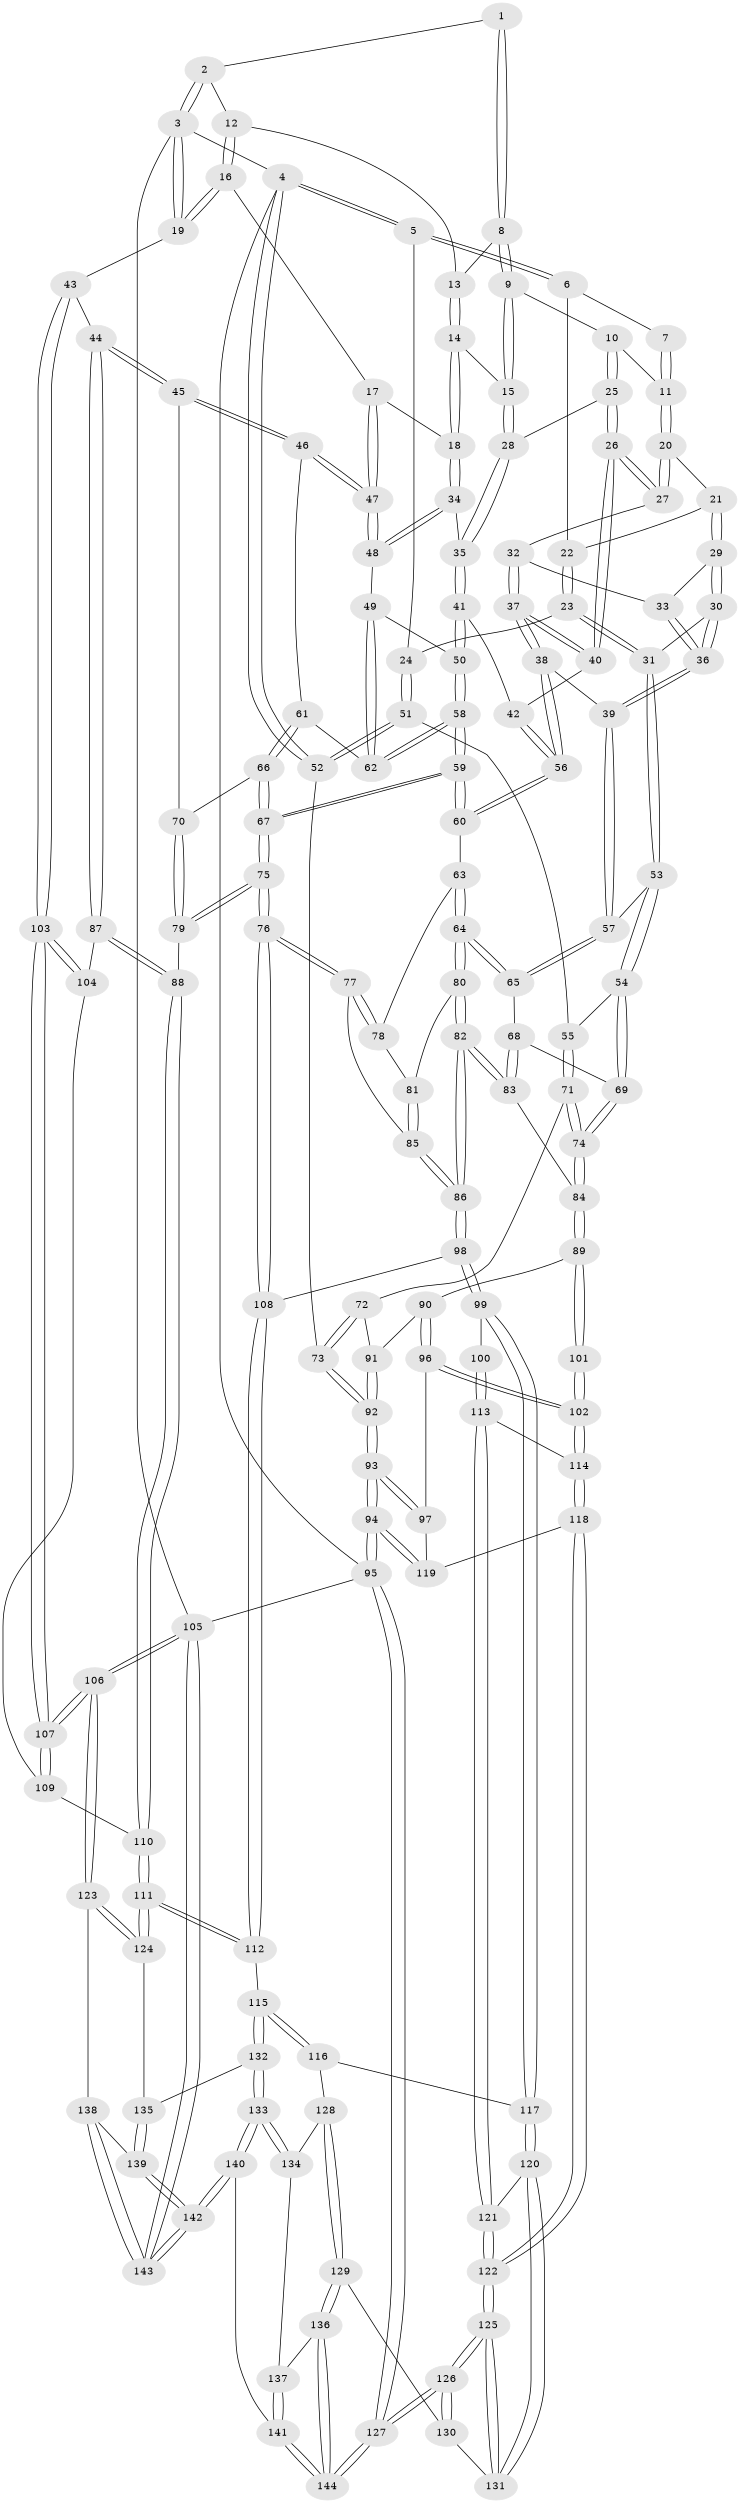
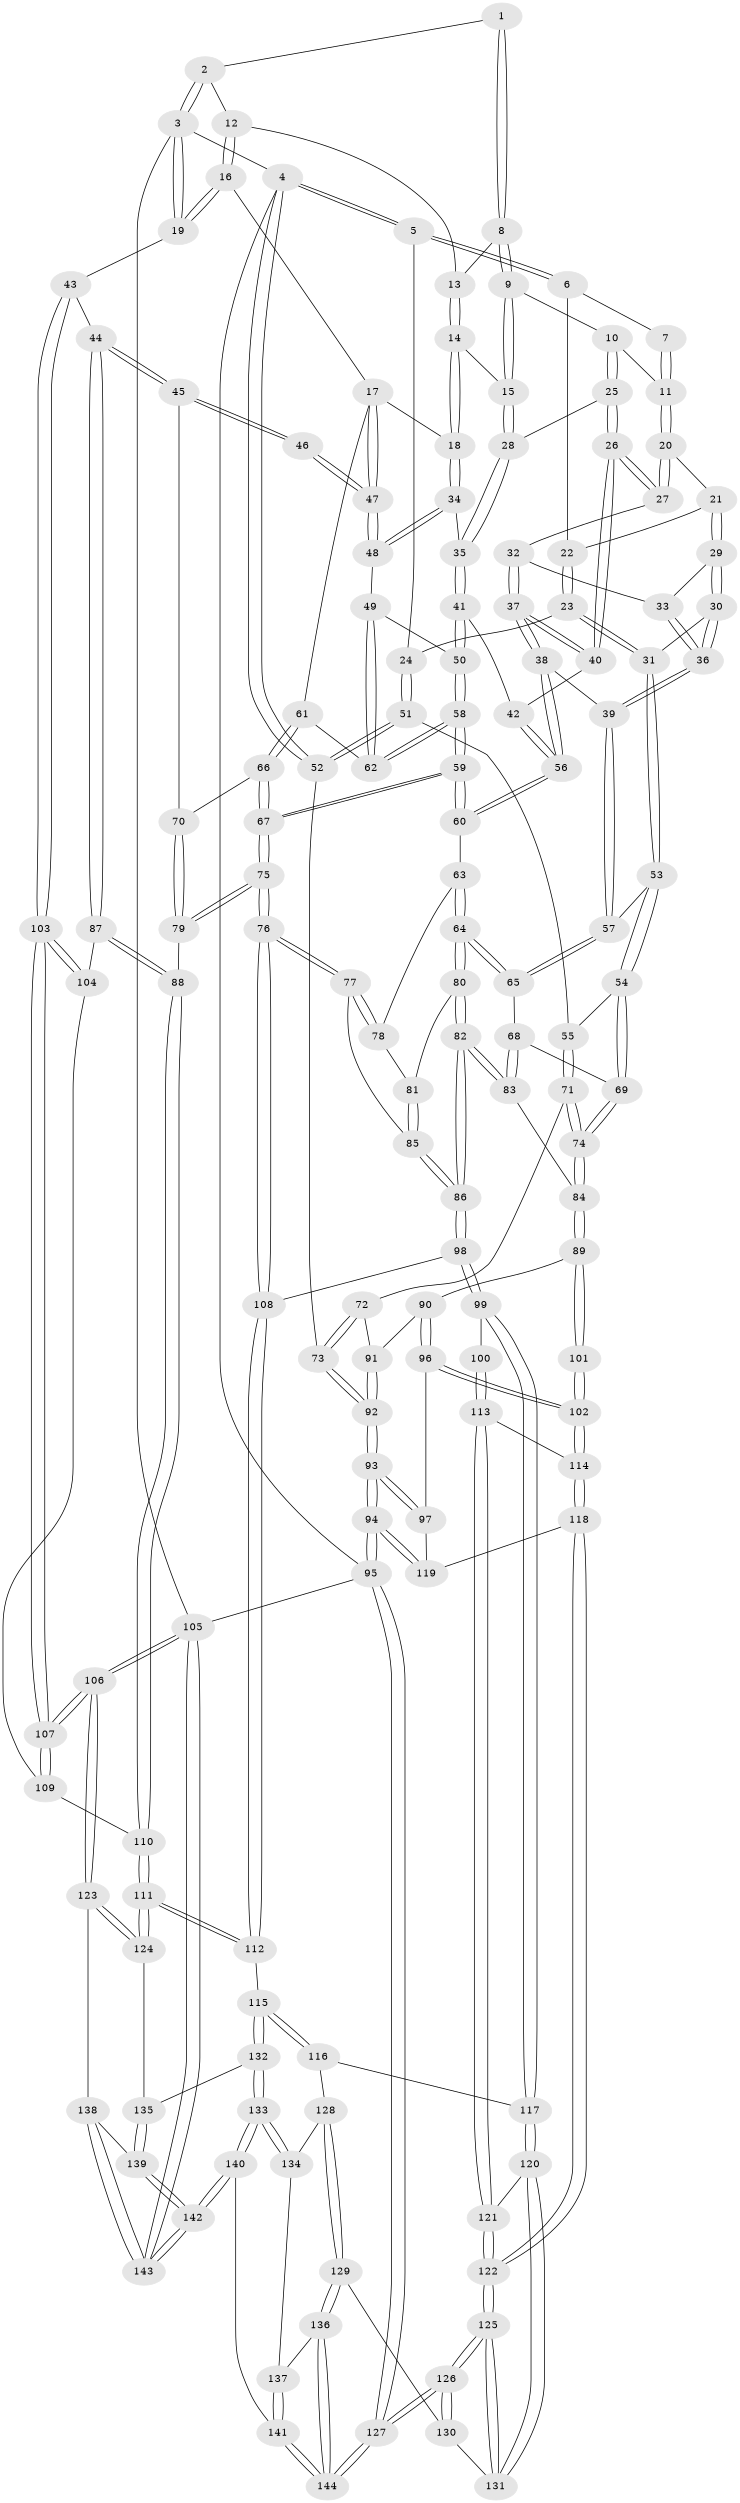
edge "46" -- "61": now "17" -- "61"
